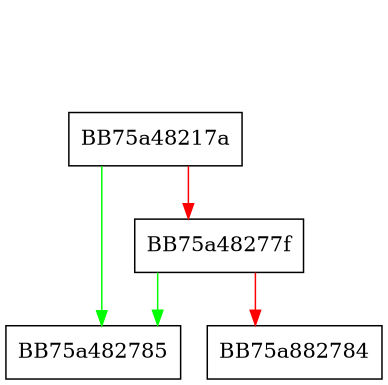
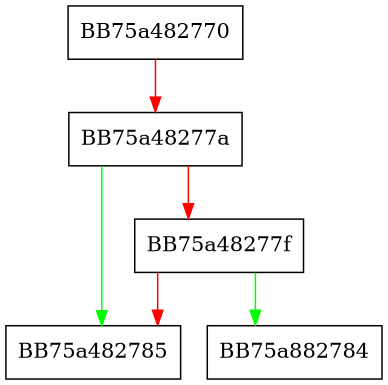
node "BB75a482770": added
node "BB75a48217a": label "BB75a48217a" -> "BB75a48277a"
edge "BB75a48277f" -> "BB75a482785": color green -> red
edge "BB75a48277f" -> "BB75a882784": color red -> green
